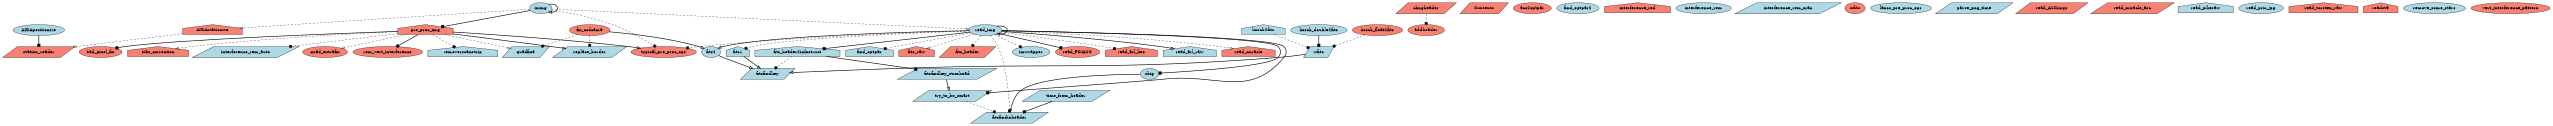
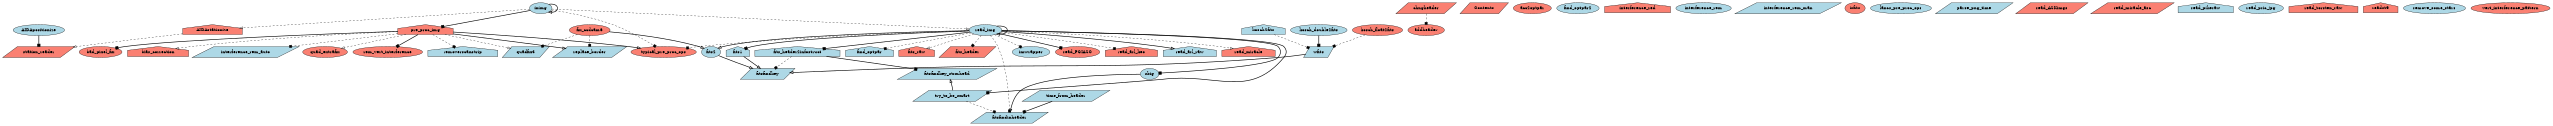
edge "read_img" -> "fits1": style dashed -> bold
edge "fitsfindkey_strmhead" -> "try_to_be_smart": reversed
